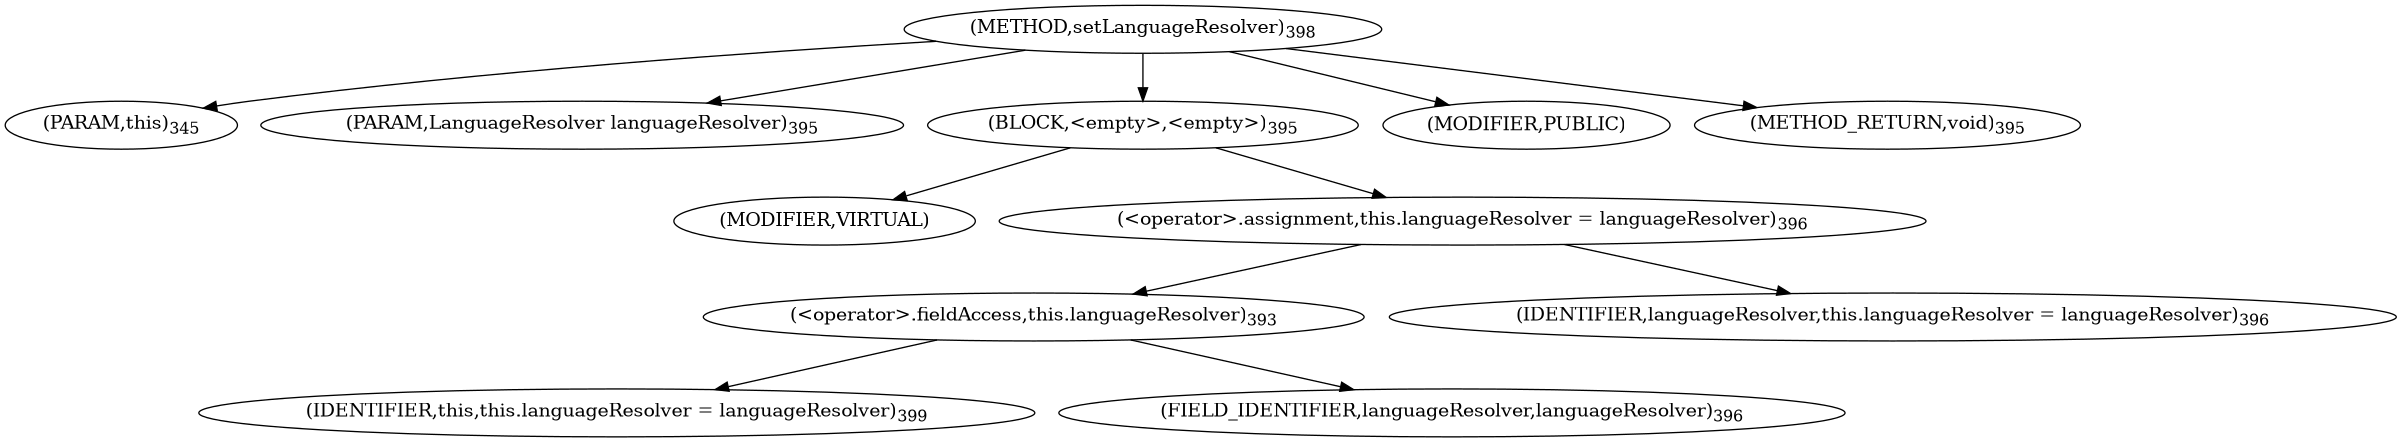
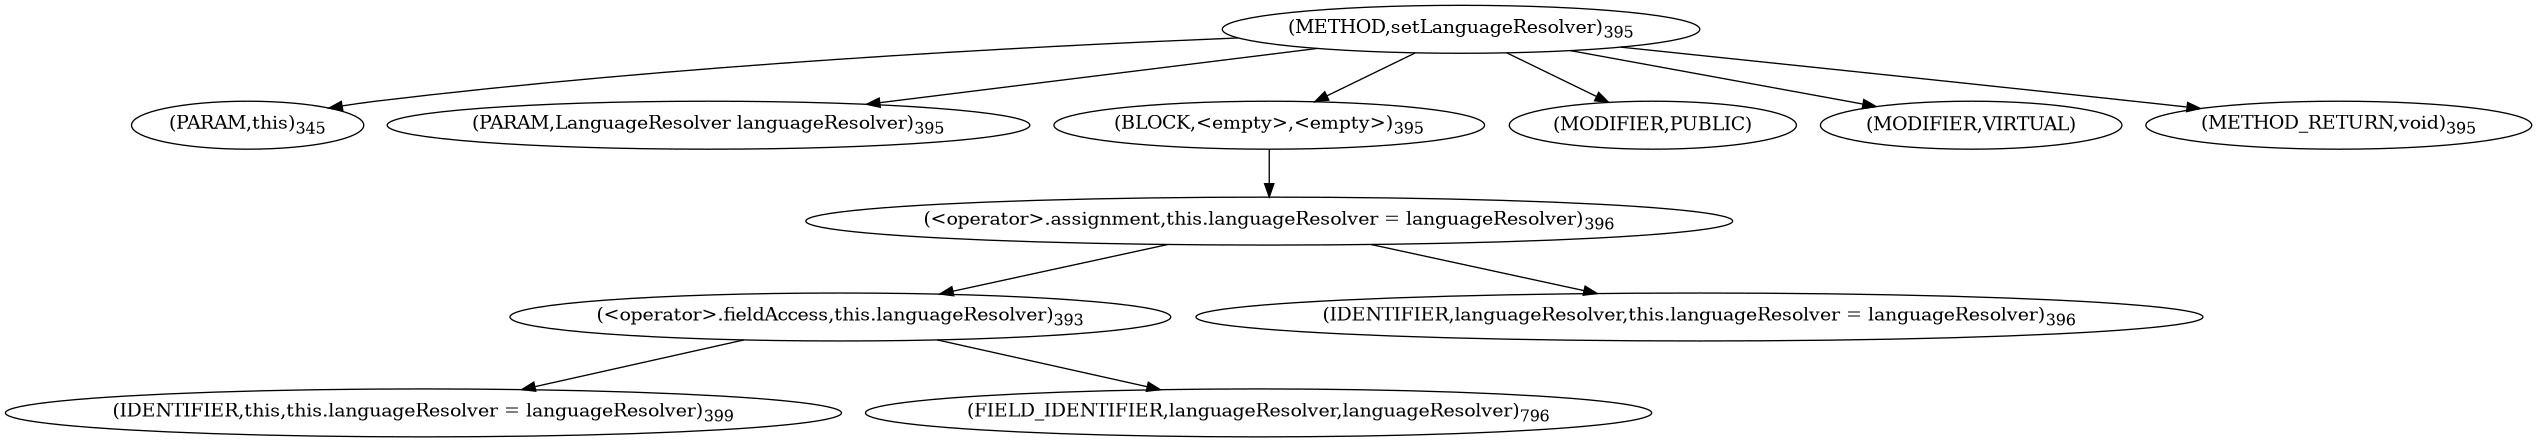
node "(METHOD,setLanguageResolver)": text "398" -> "395"
edge "(BLOCK,<empty>,<empty>)" -> "(MODIFIER,VIRTUAL)": now "(METHOD,setLanguageResolver)" -> "(MODIFIER,VIRTUAL)"
node "(FIELD_IDENTIFIER,languageResolver,languageResolver)": text "396" -> "796"
